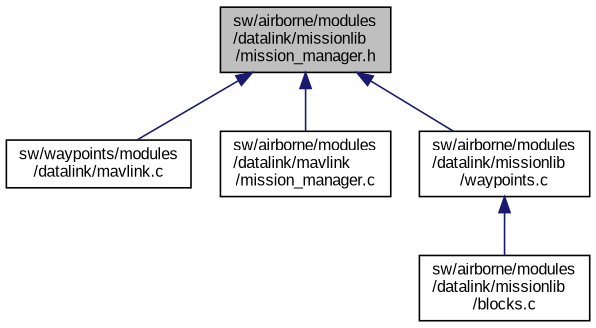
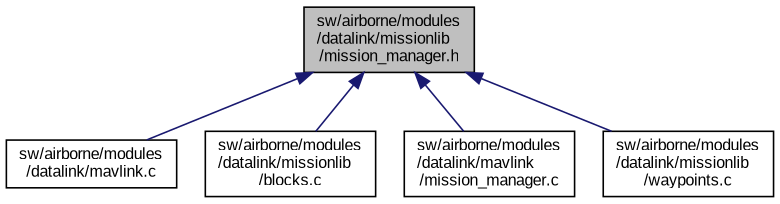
node "sw/waypoints/modules /datalink/mavlink.c": label "sw/waypoints/modules /datalink/mavlink.c" -> "sw/airborne/modules /datalink/mavlink.c"
edge "sw/airborne/modules /datalink/missionlib /blocks.c" -> "sw/airborne/modules /datalink/missionlib /waypoints.c": now "sw/airborne/modules /datalink/missionlib /blocks.c" -> "sw/airborne/modules /datalink/missionlib /mission_manager.h"
